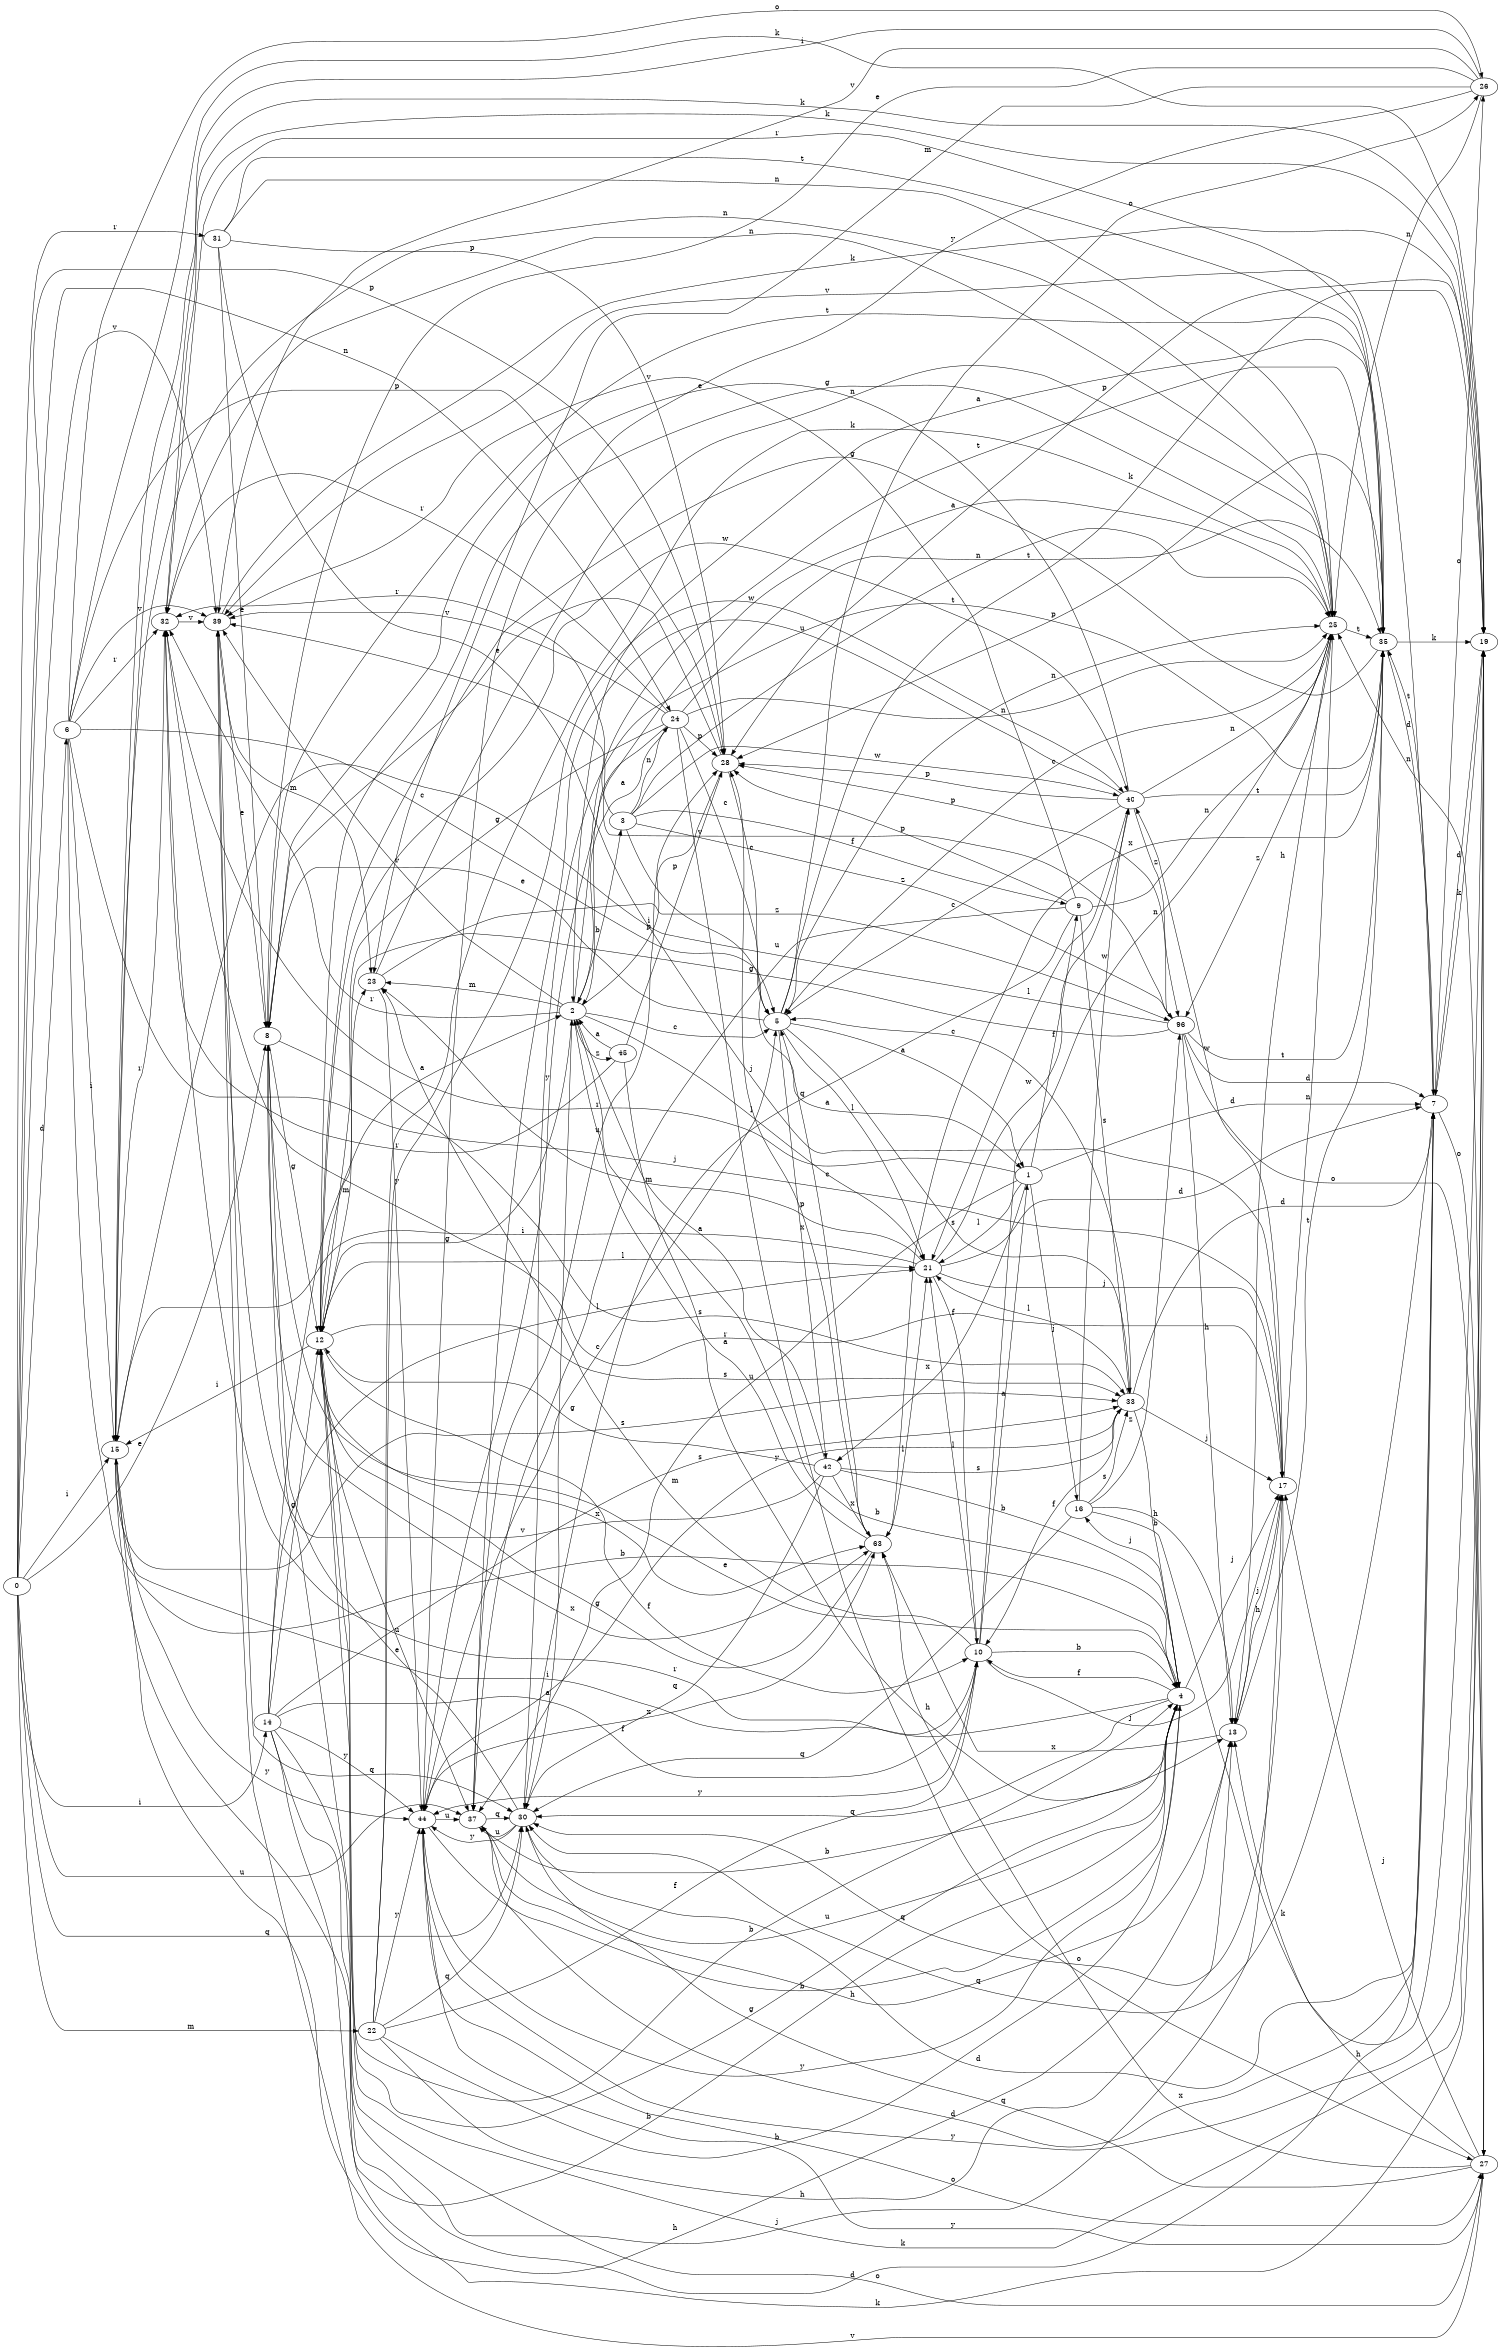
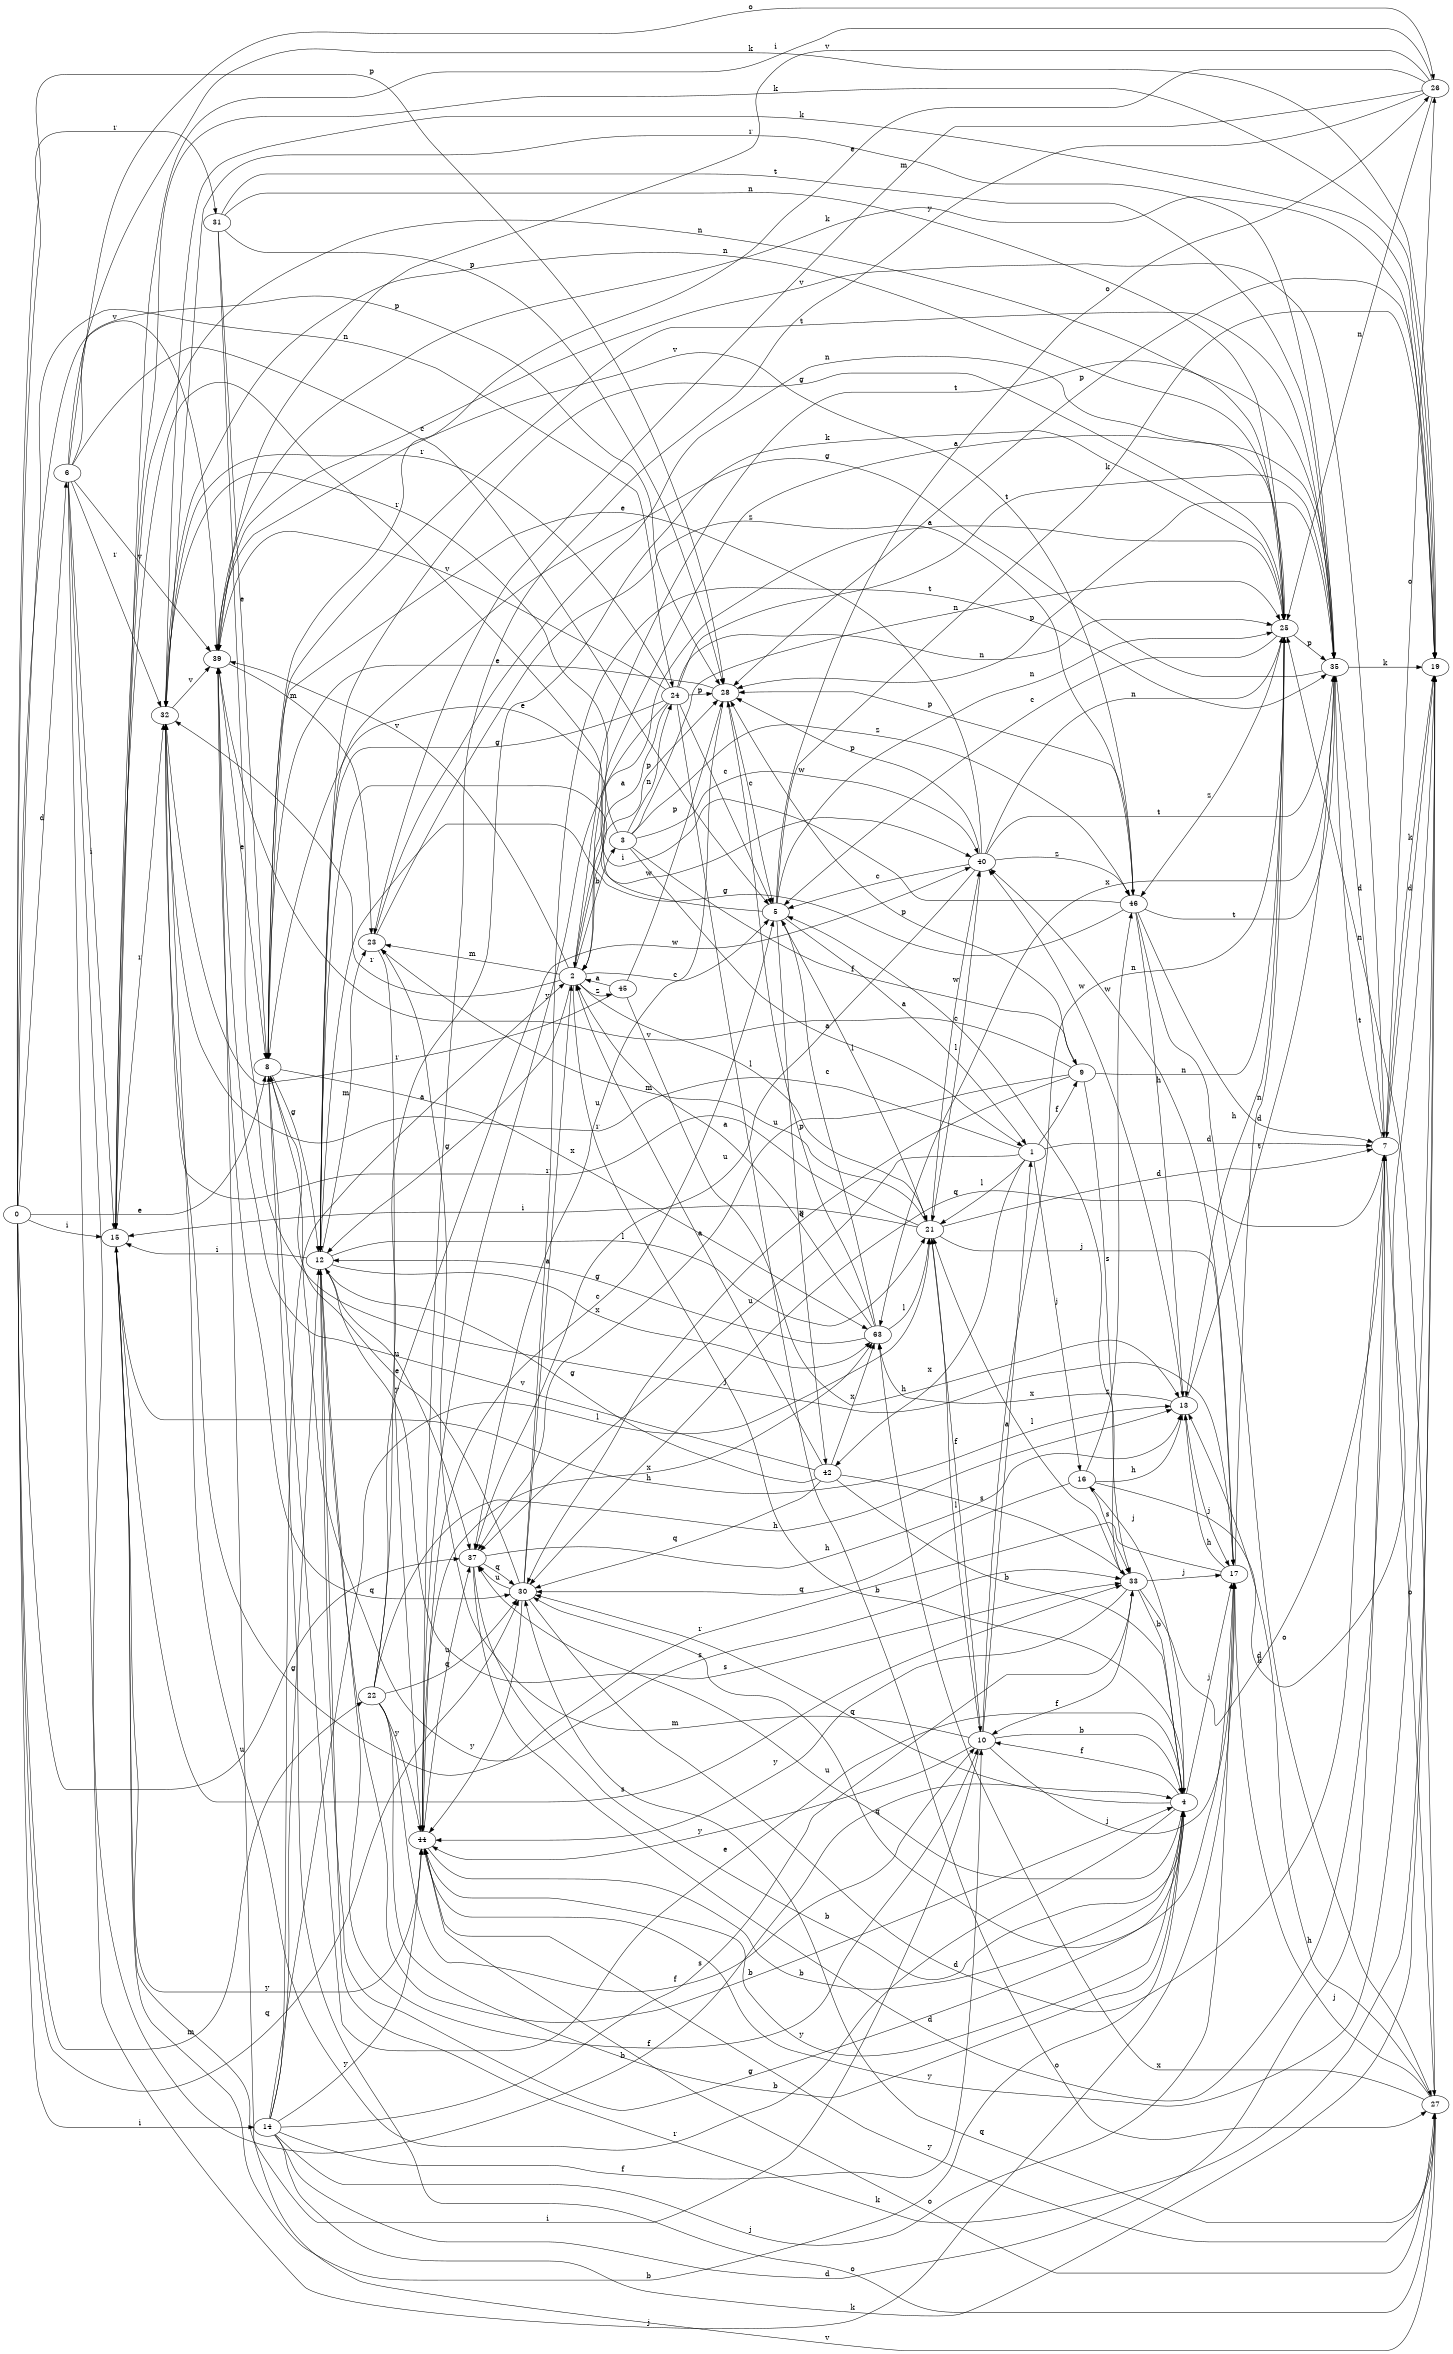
edge "25" -> "35": label "t" -> "p"
node "96": label "96" -> "46"
edge "16" -> "40": now "13" -> "40"
edge "21" -> "32": added, label "r"
edge "5" -> "33": removed, label "s"
